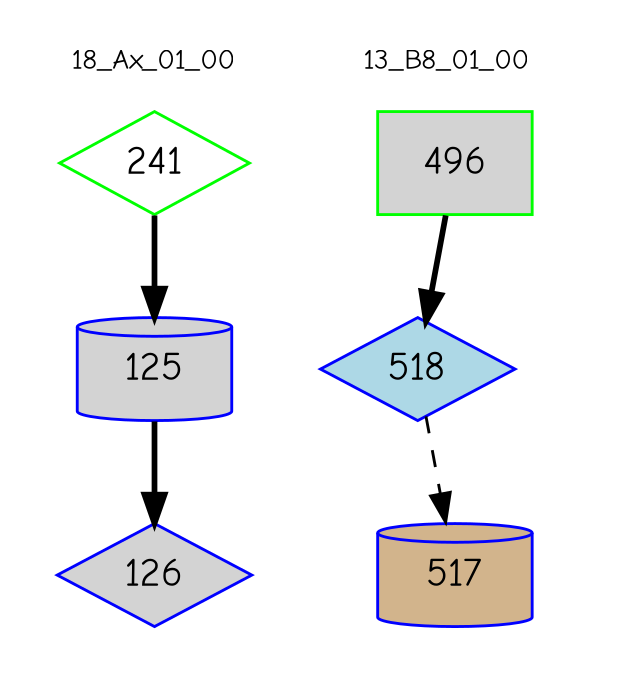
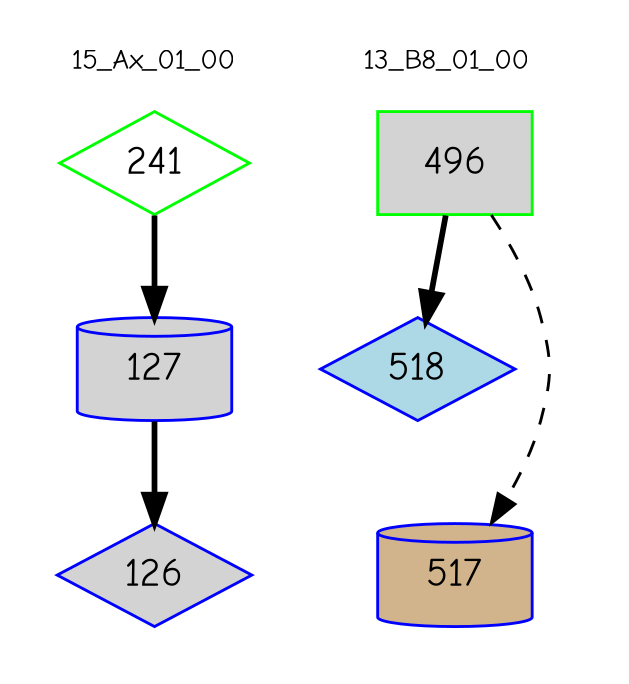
cluster "18_Ax_01_00": label "18_Ax_01_00" -> "15_Ax_01_00"
node "125": label "125" -> "127"
edge "518" -> "517": now "496" -> "517"
